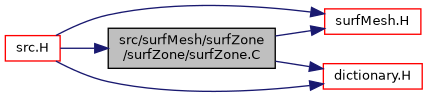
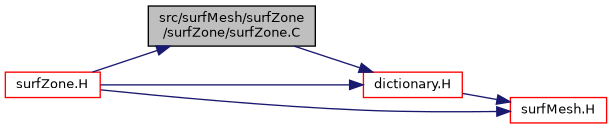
edge "src/surfMesh/surfZone /surfZone/surfZone.C" -> "surfMesh.H": now "dictionary.H" -> "surfMesh.H"
node "src.H": label "src.H" -> "surfZone.H"
